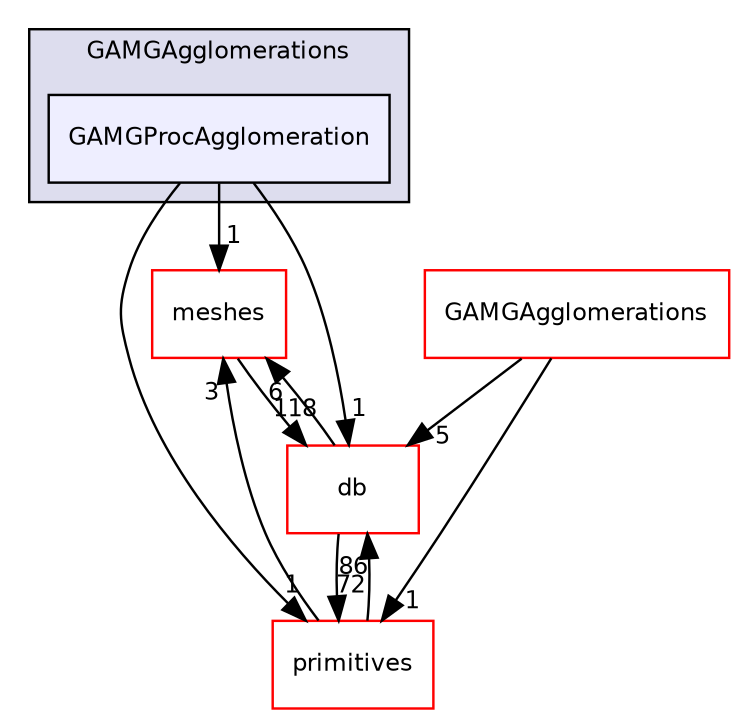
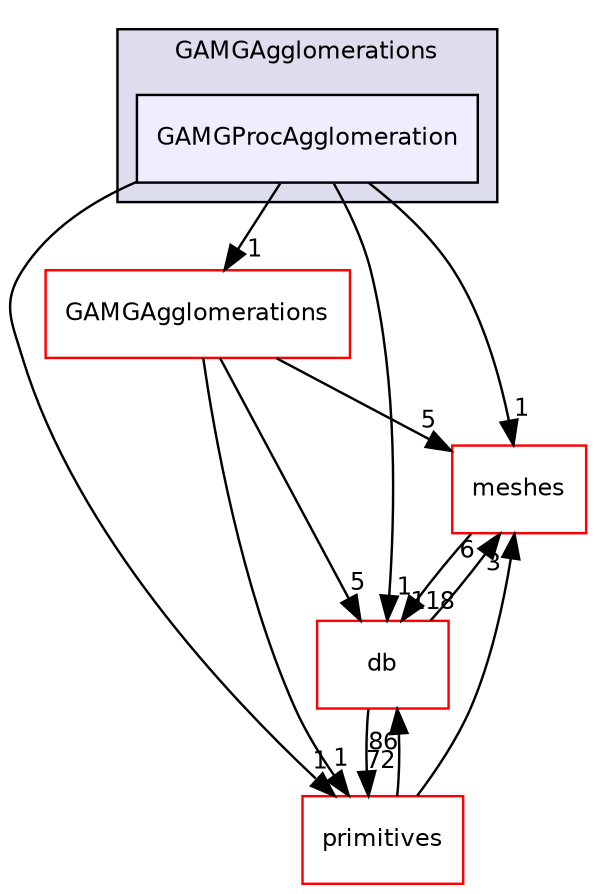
edge "GAMGProcAgglomeration" -> "GAMGAgglomerations": added
edge "GAMGAgglomerations" -> "meshes": added
